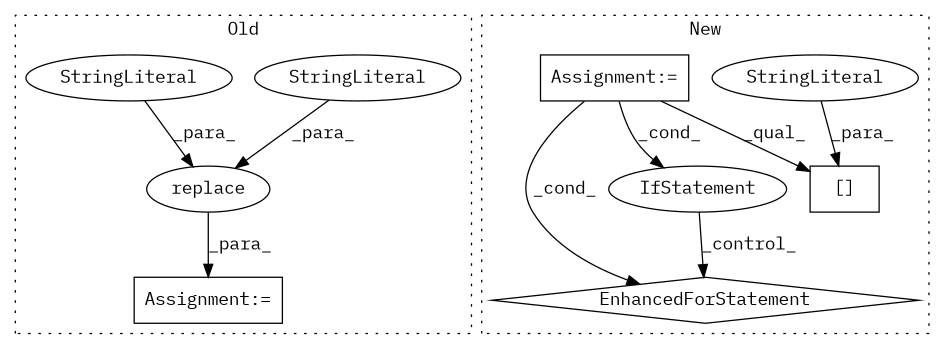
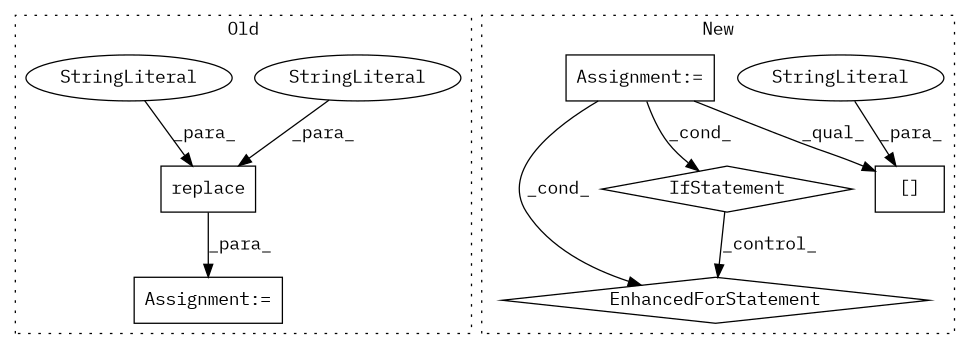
node "replace": shape ellipse -> box
node "IfStatement": shape ellipse -> diamond
